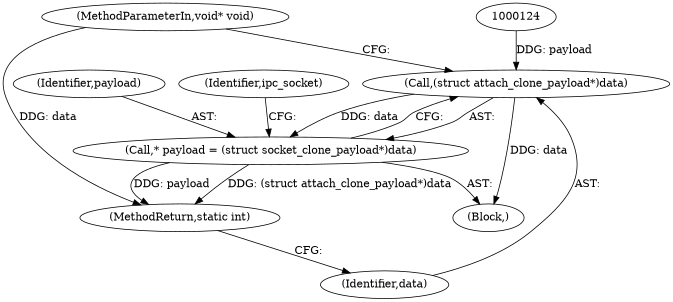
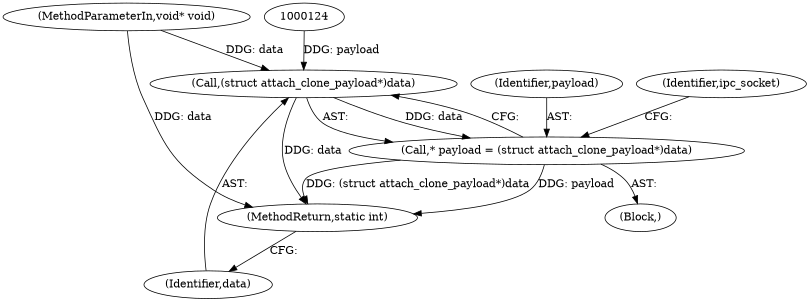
edge "(MethodParameterIn,void* void)" -> "(Call,(struct attach_clone_payload*)data)": label "CFG: " -> "DDG: data"
edge "(Call,(struct attach_clone_payload*)data)" -> "(Block,)": now "(Call,(struct attach_clone_payload*)data)" -> "(MethodReturn,static int)"
node "(Call,* payload = (struct socket_clone_payload*)data)": label "(Call,* payload = (struct socket_clone_payload*)data)" -> "(Call,* payload = (struct attach_clone_payload*)data)"
